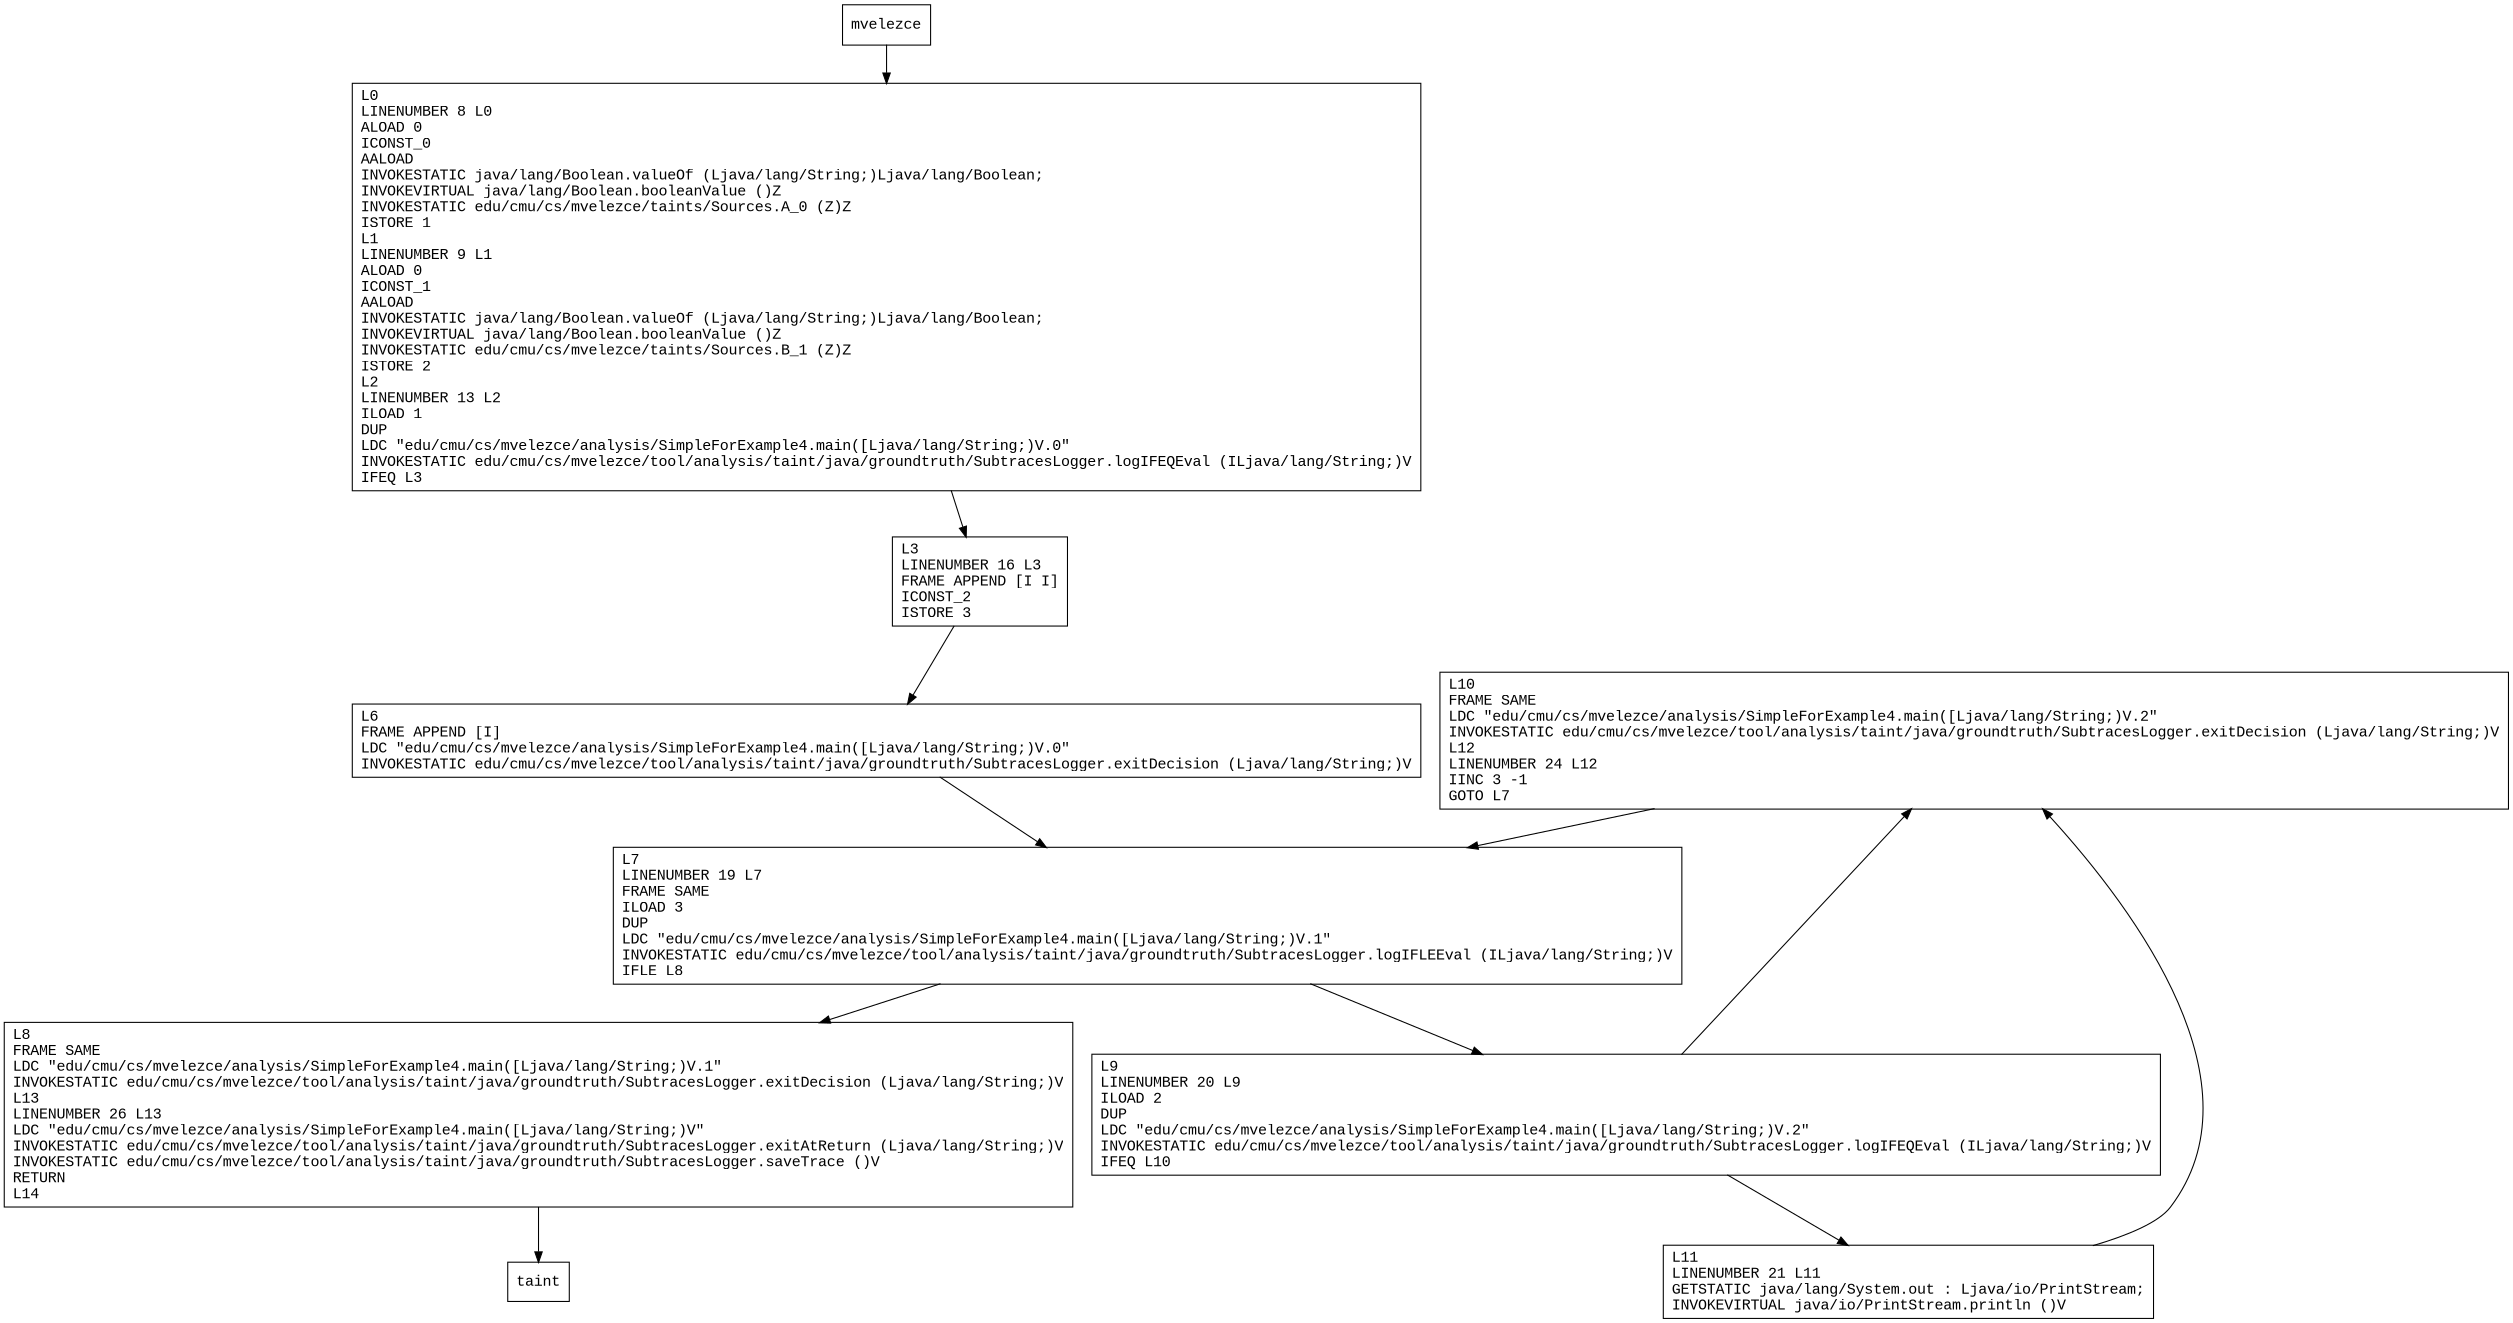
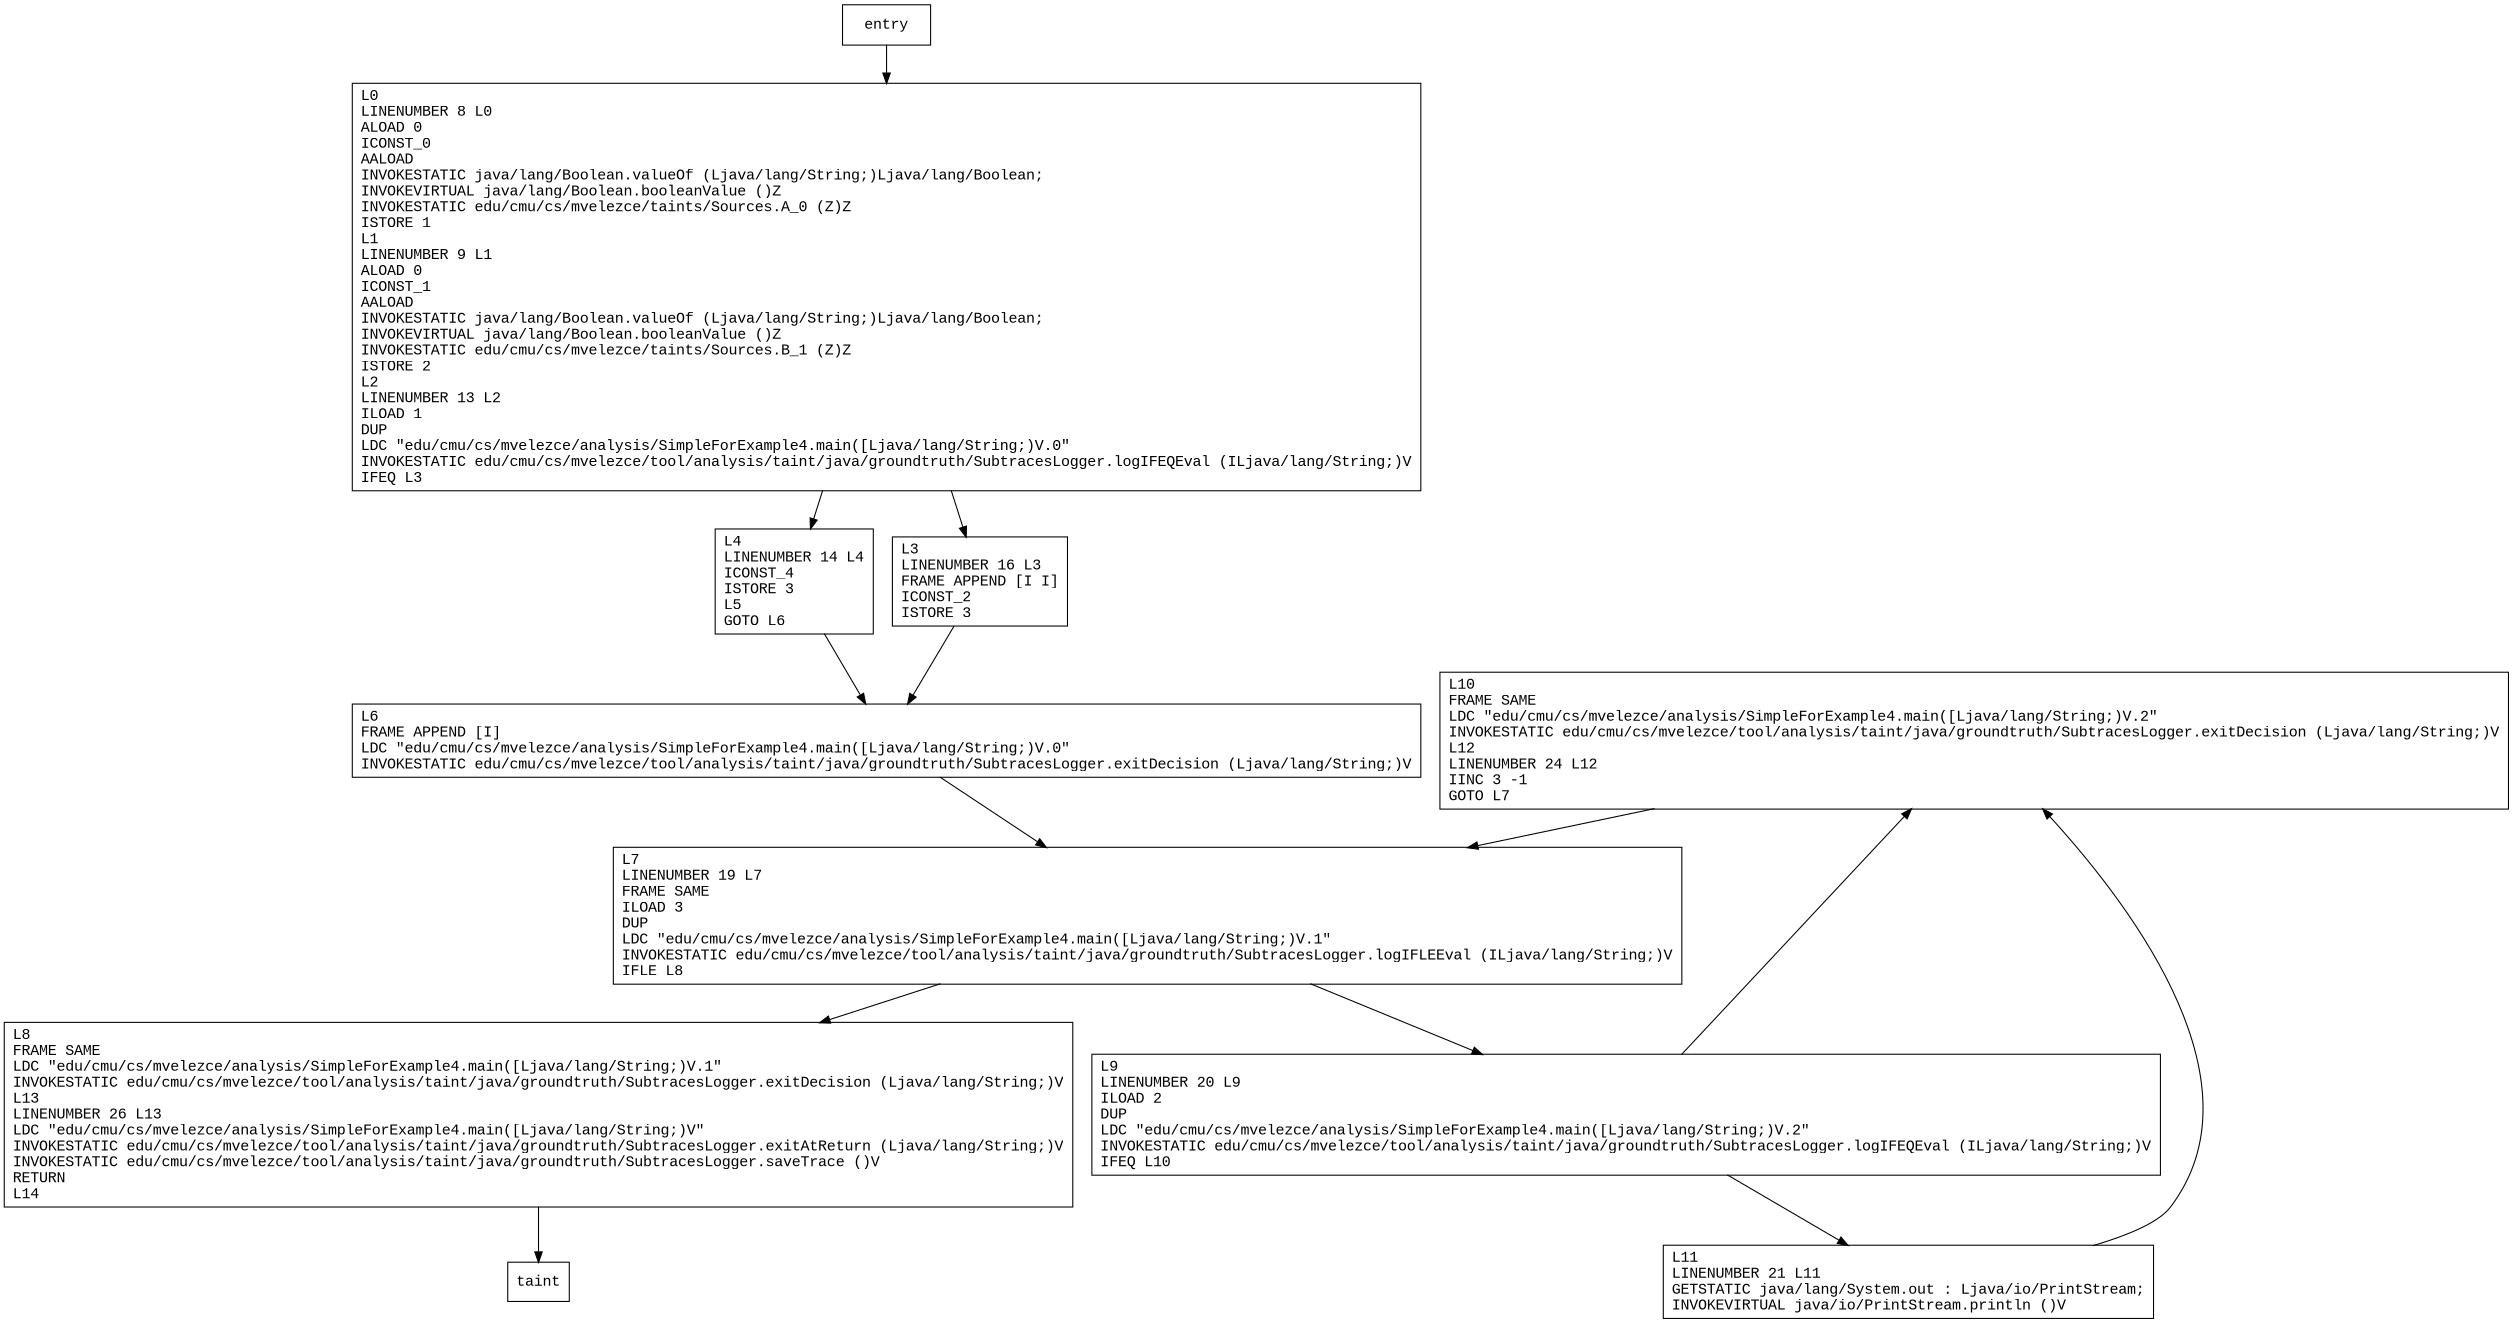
node "mvelezce": label "mvelezce" -> "entry"
node "L4 LINENUMBER 14 L4 ICONST_4 ISTORE 3 L5 GOTO L6": added
